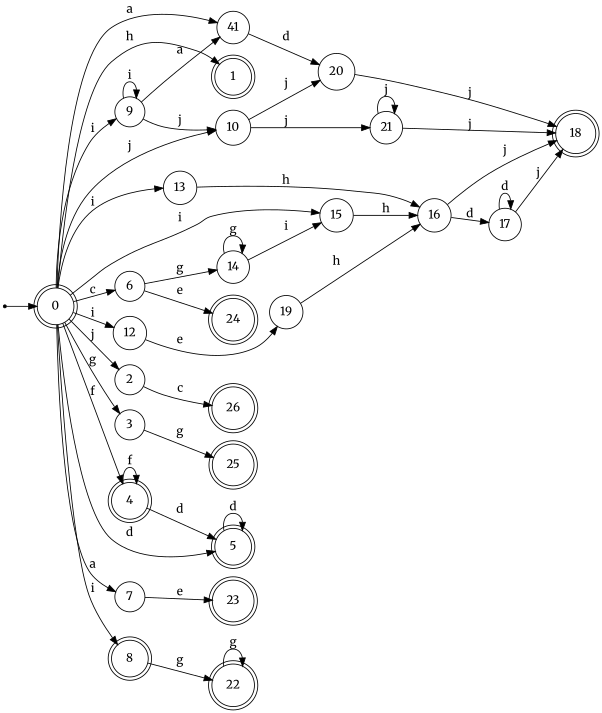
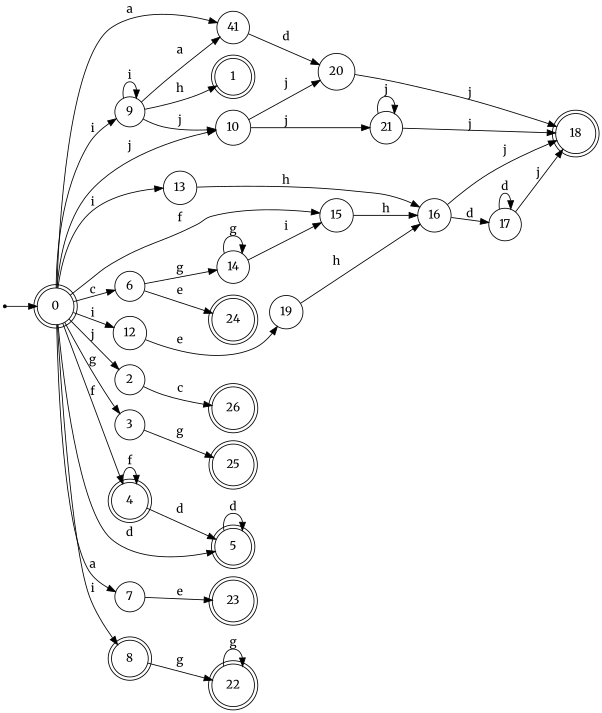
edge "0" -> "1": now "9" -> "1"
edge "0" -> "15": label "i" -> "f"
